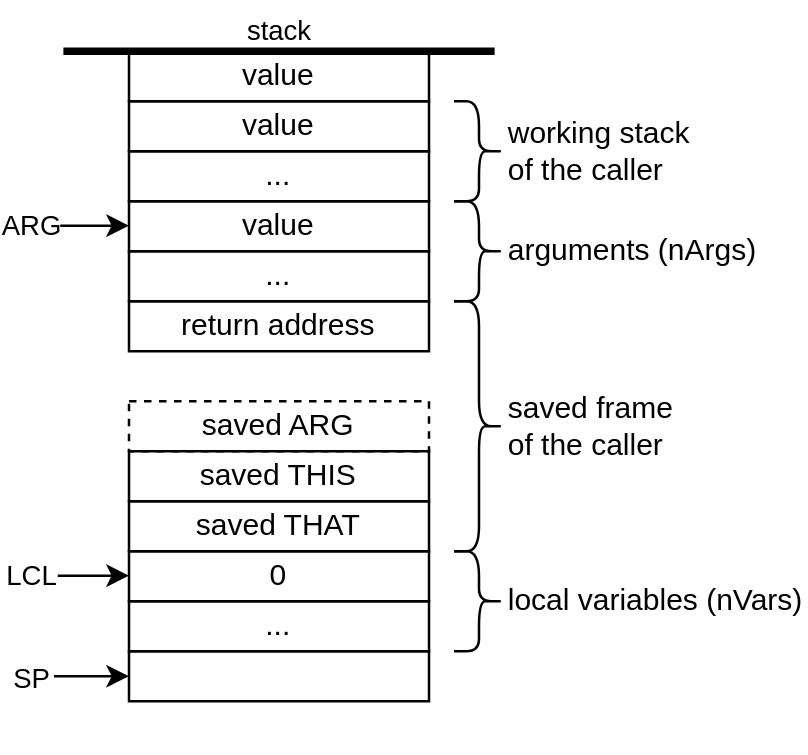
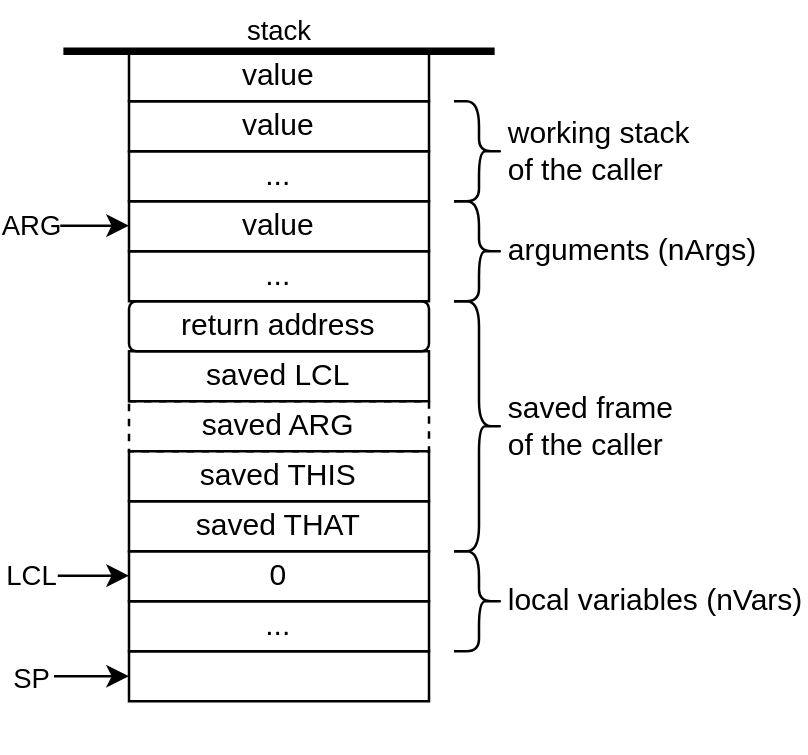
node "return address": shape rectangle -> rounded rectangle
node "saved LCL": added
